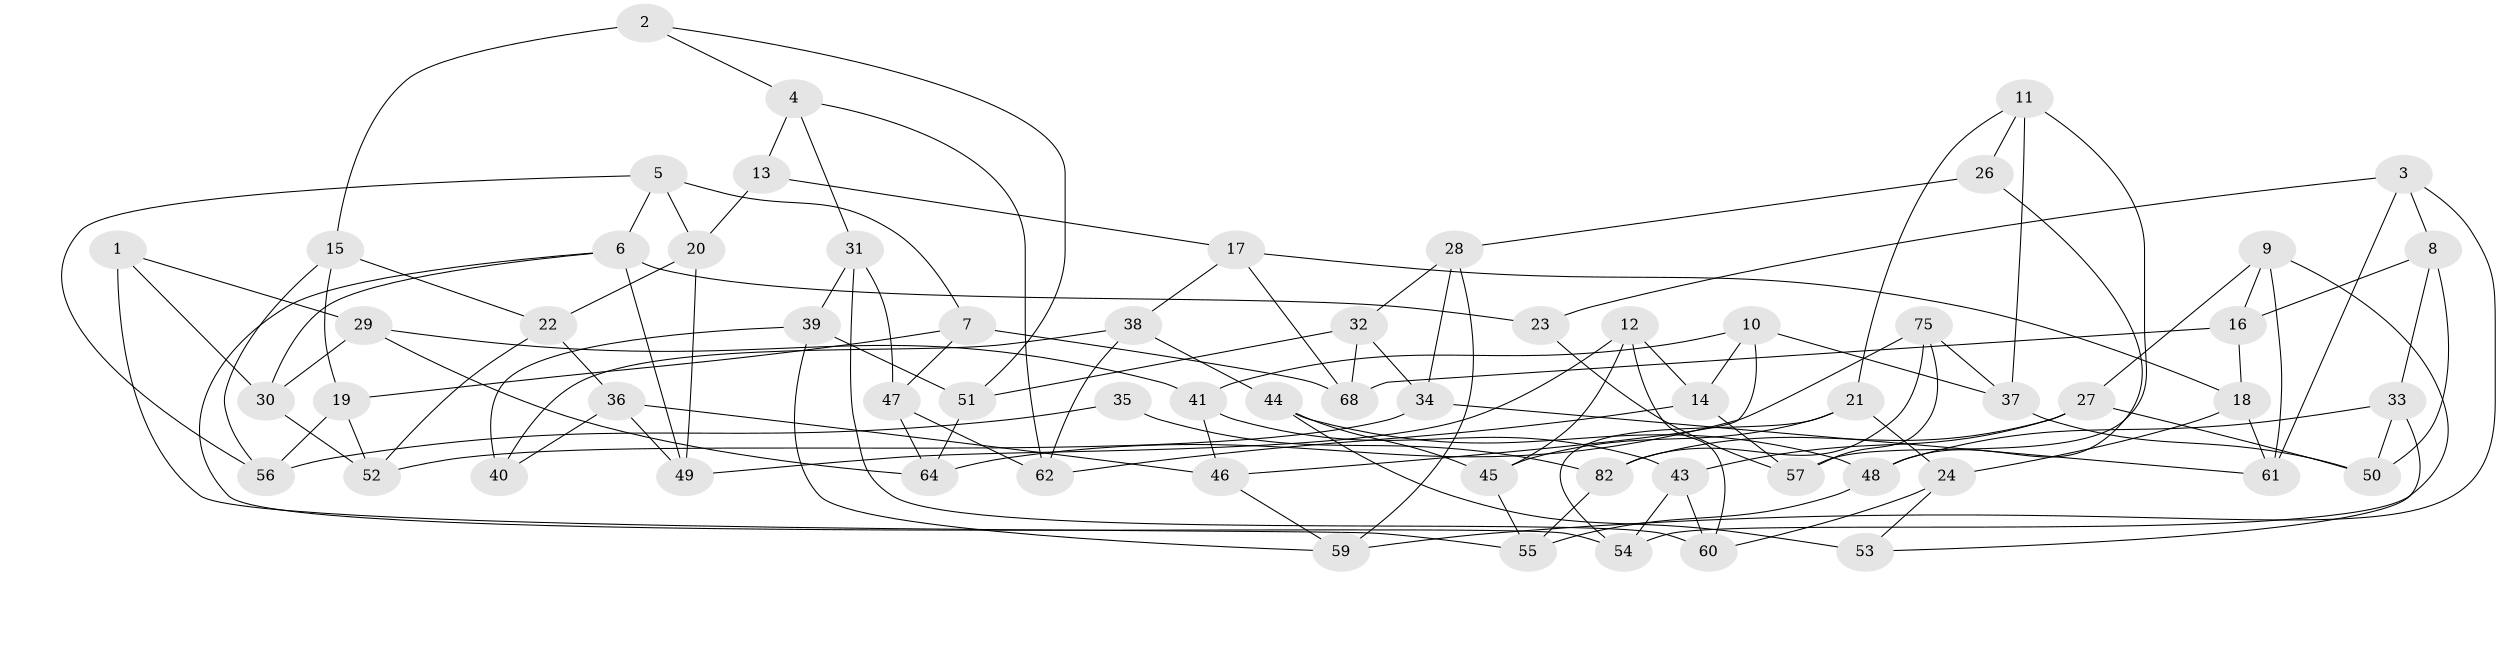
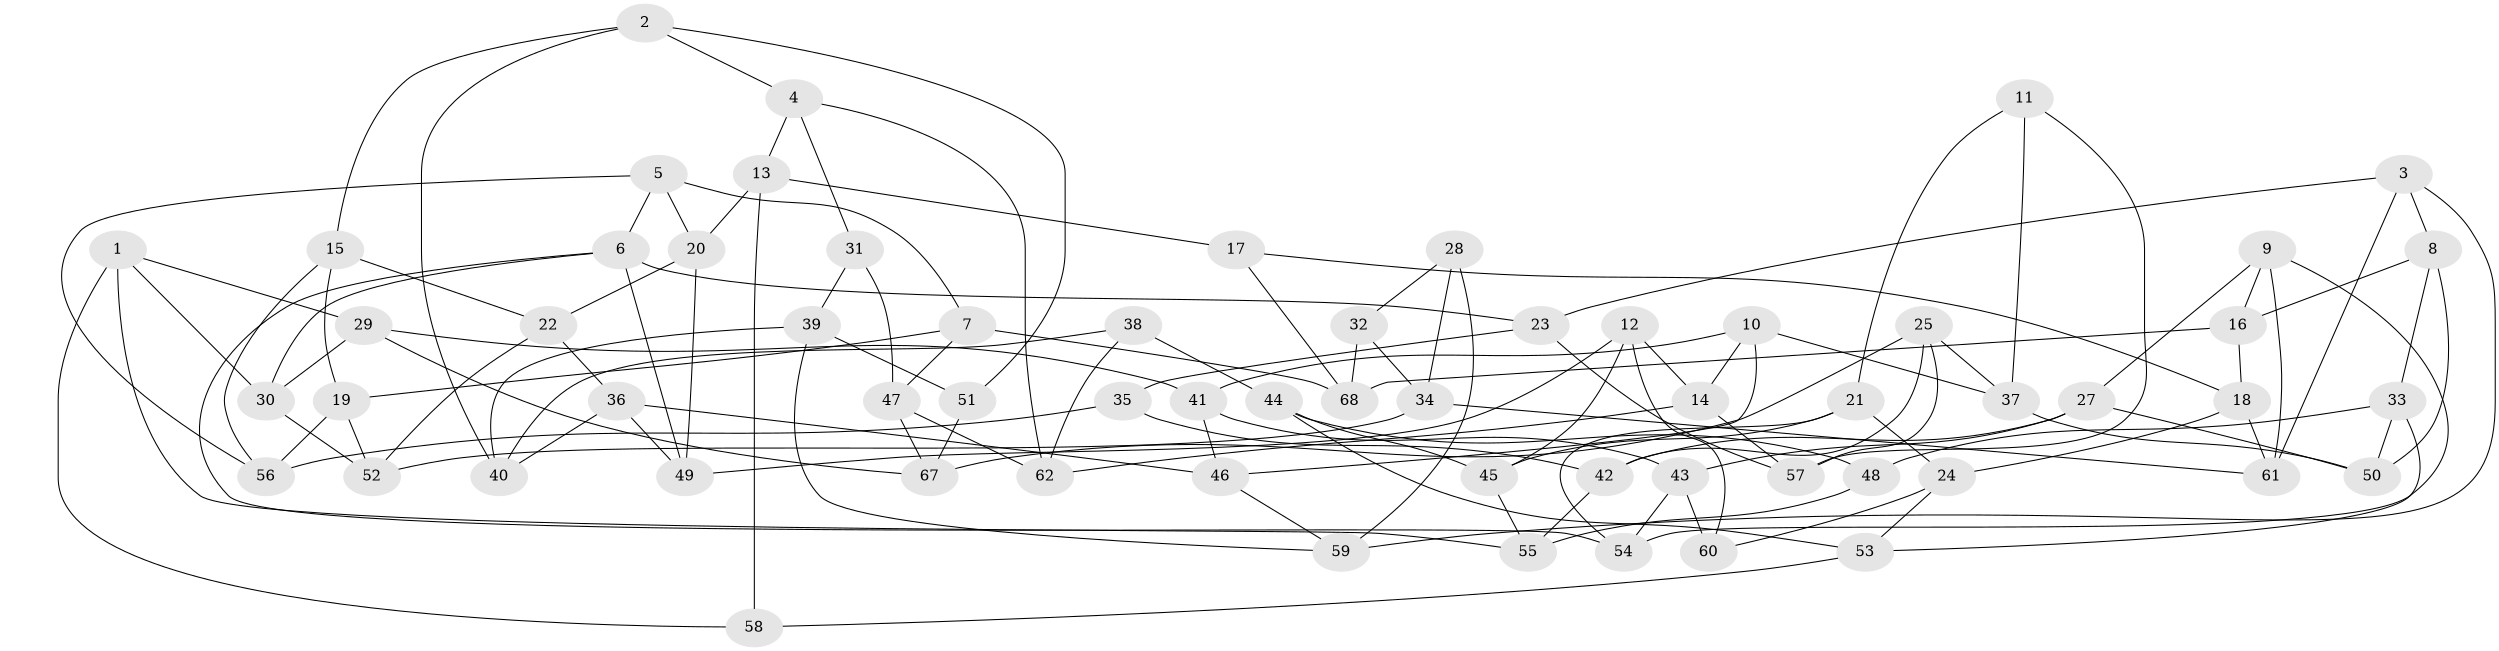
node "26": removed
edge "2" -- "40": added
edge "17" -- "38": removed
node "75": label "75" -> "25"
edge "23" -- "35": added
edge "32" -- "51": removed
node "64": label "64" -> "67"
node "82": label "82" -> "42"
edge "31" -- "60": removed
node "58": added
